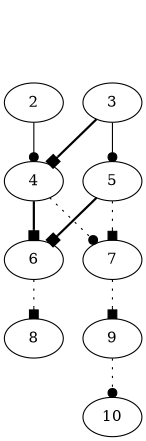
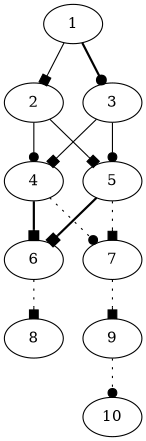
node "1": added
edge "2" -> "5": added
edge "3" -> "4": style bold -> solid
